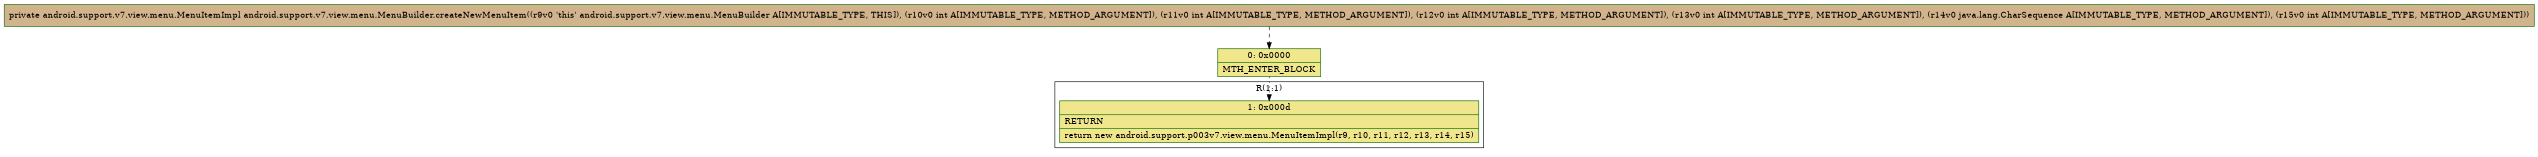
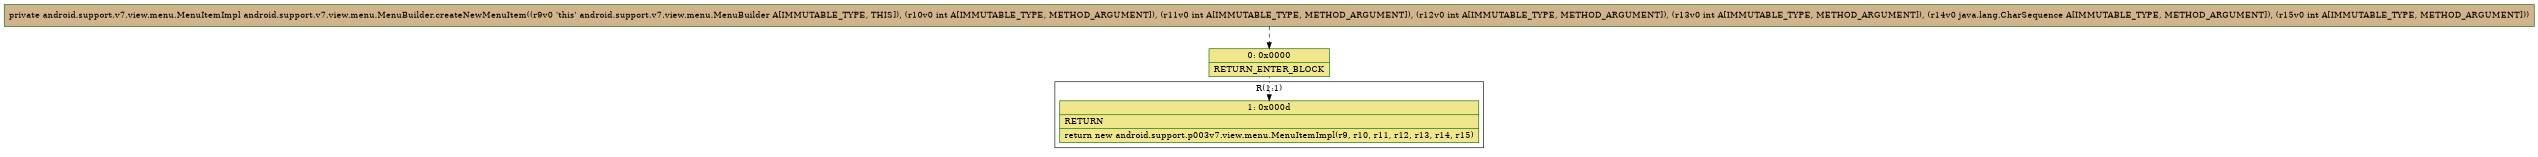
node "0: 0x0000": text "MTH_ENTER_BLOCK" -> "RETURN_ENTER_BLOCK"
